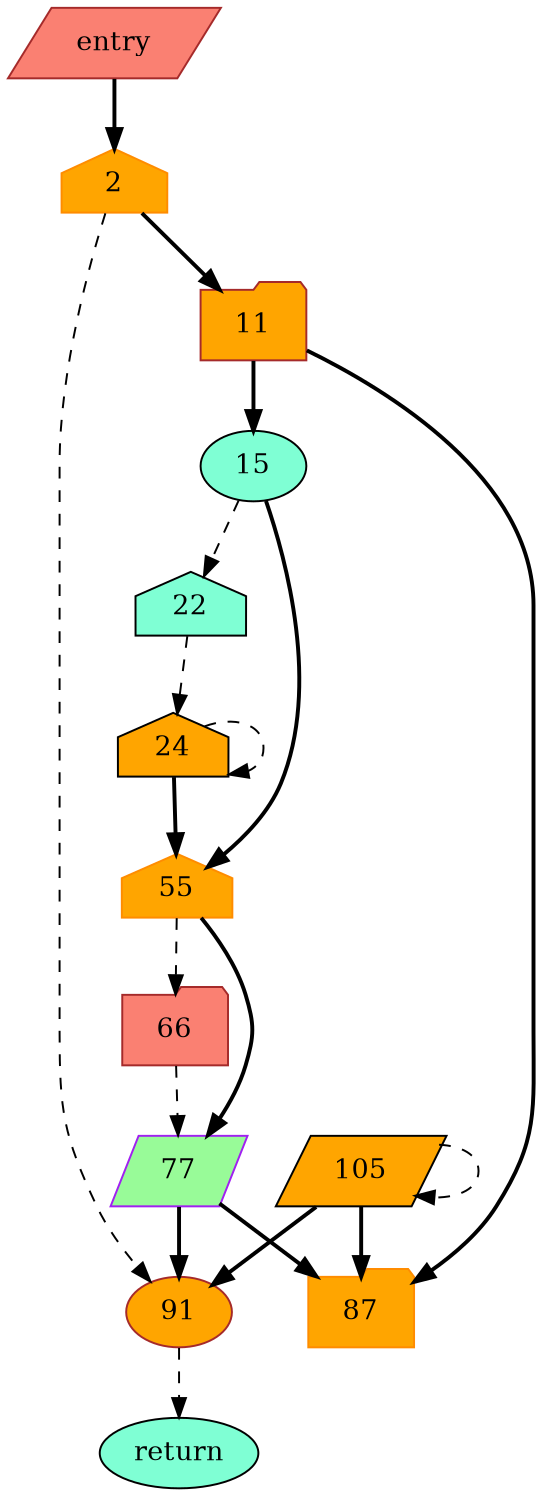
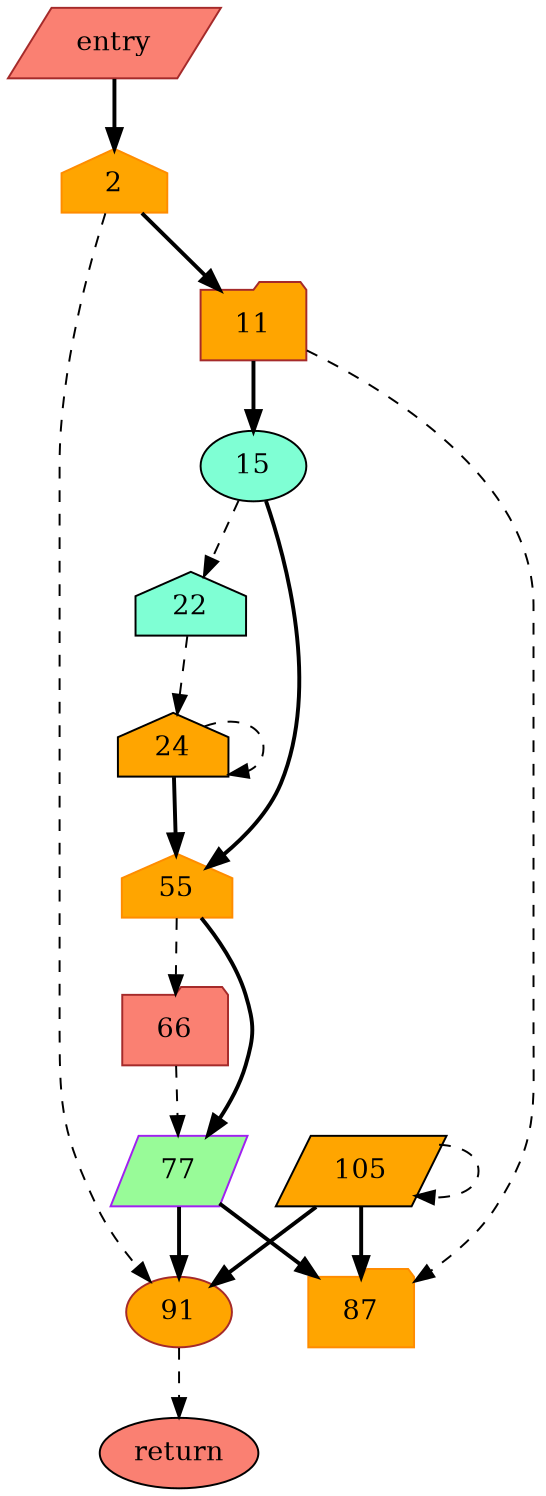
edge "11" -> "87": style bold -> dashed
node "return": fillcolor aquamarine -> salmon
